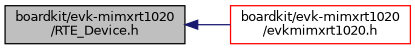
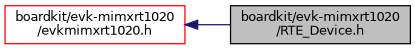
edge "boardkit/evk-mimxrt1020 /evkmimxrt1020.h" -> "boardkit/evk-mimxrt1020 /RTE_Device.h": reversed
